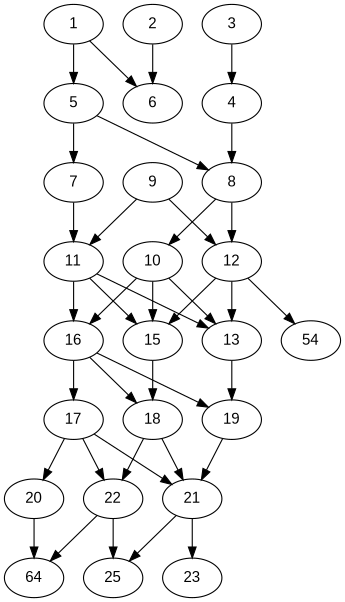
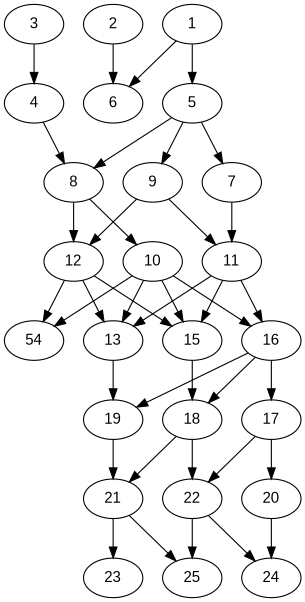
edge "5" -> "9": added
edge "10" -> "54": added
edge "17" -> "21": removed
node "64": label "64" -> "24"
